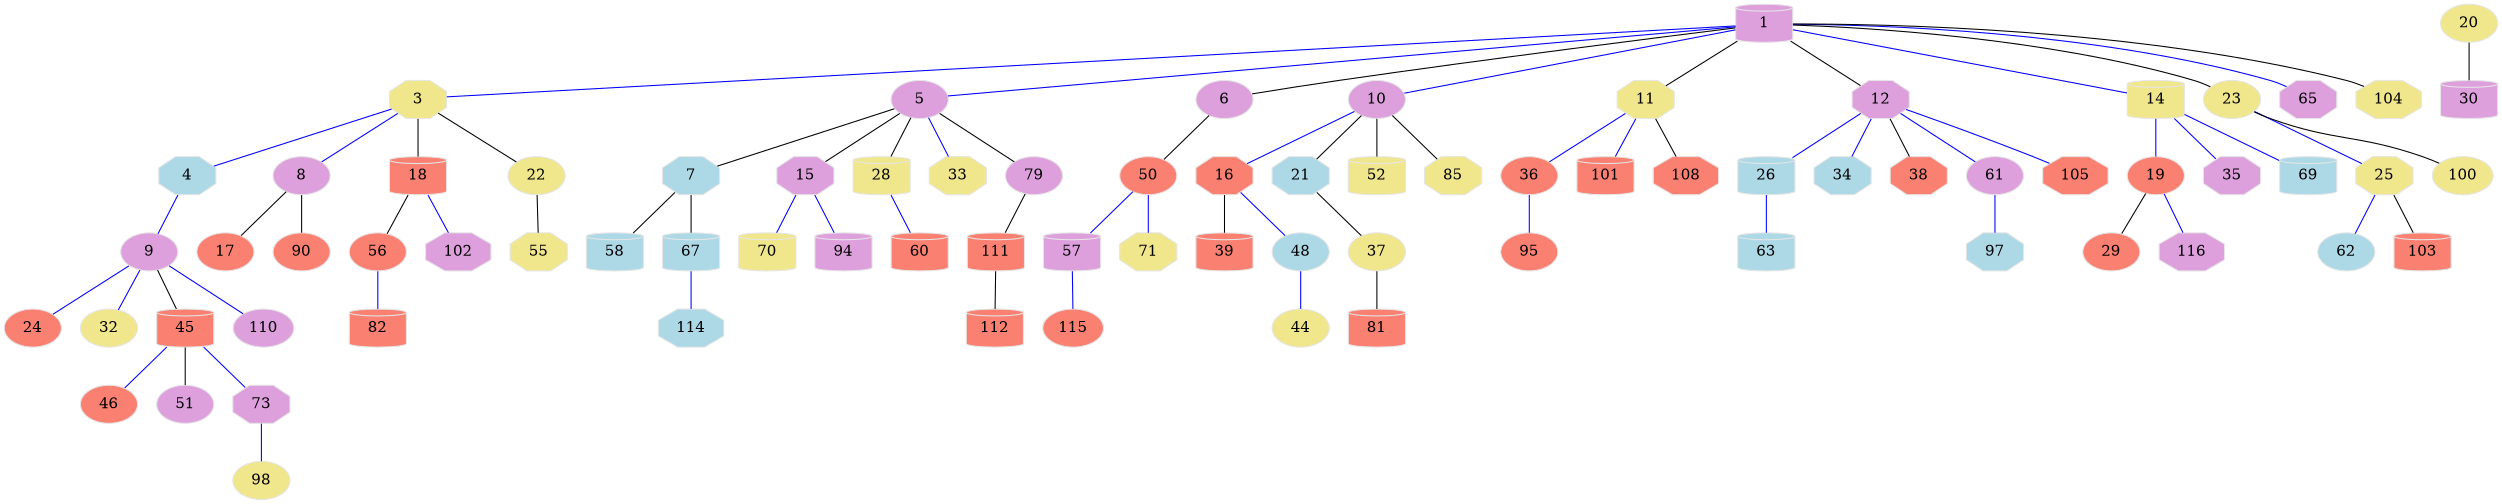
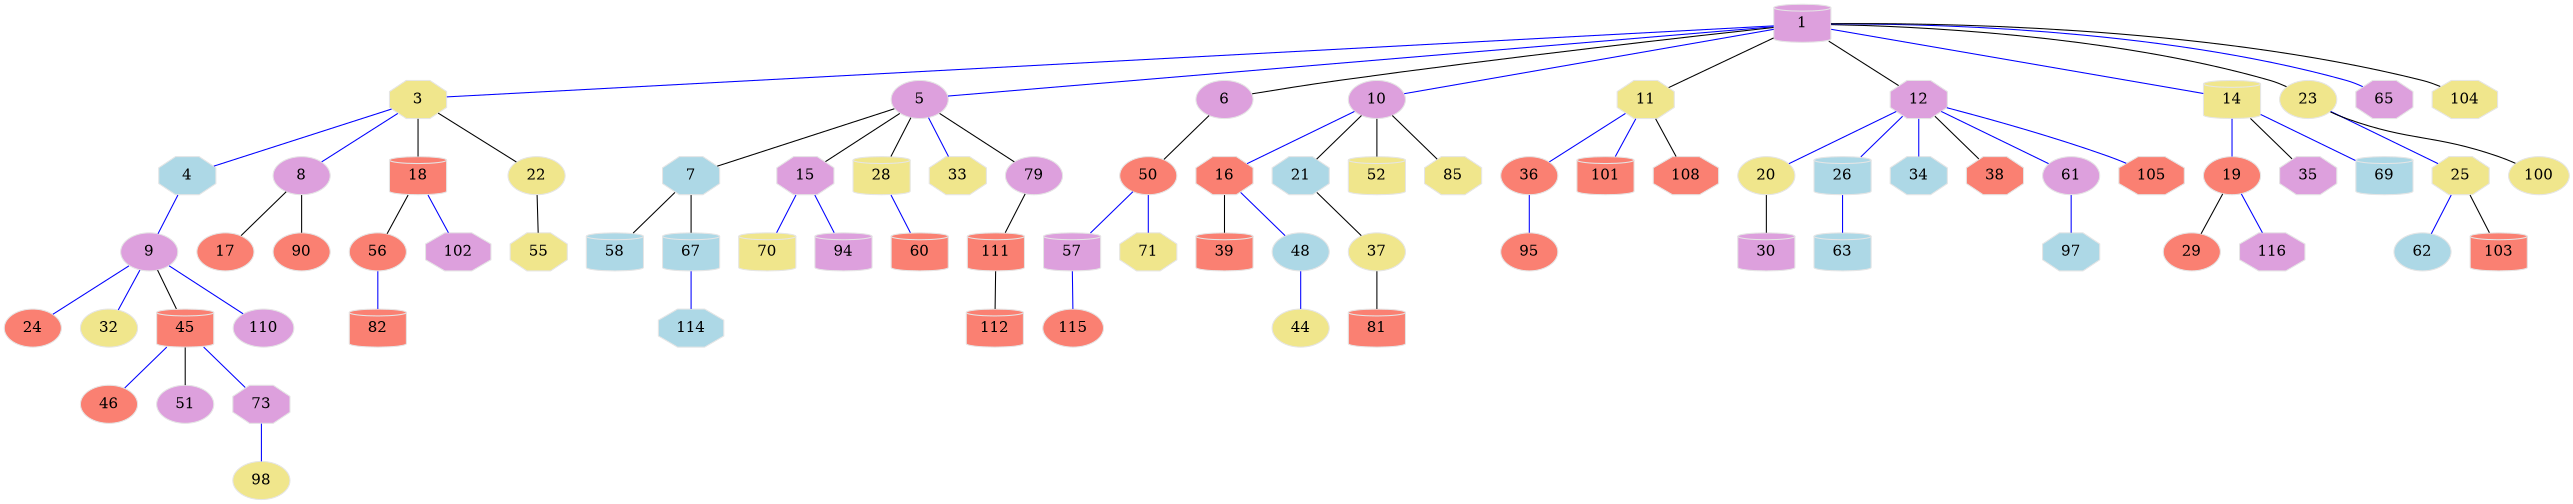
edge "12" -- "20": added
edge "14" -- "35": color blue -> black
